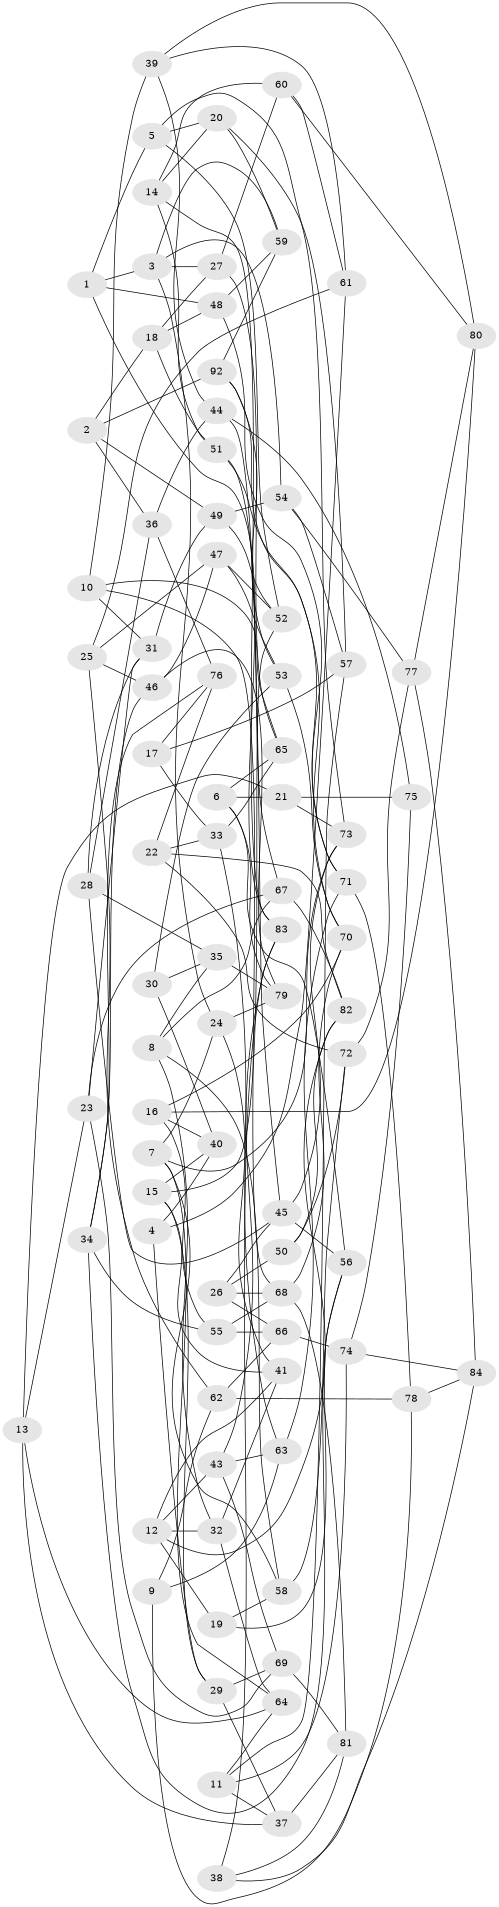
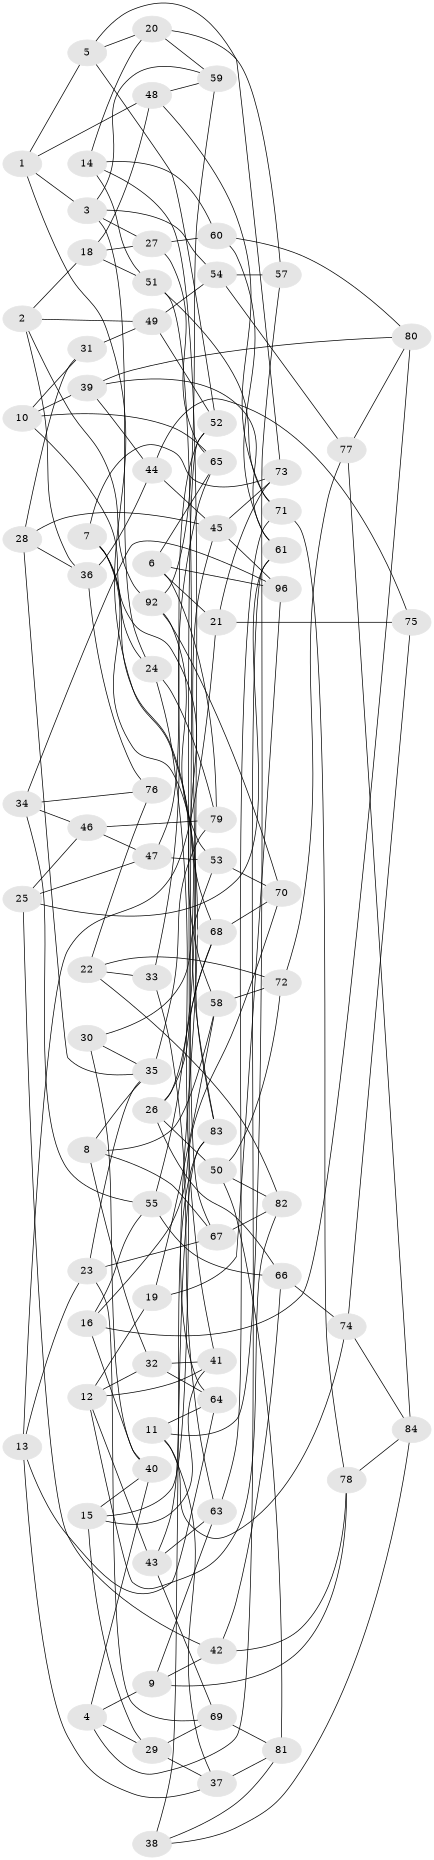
node "17": removed
edge "31" -- "23": now "35" -- "23"
node "56": label "56" -> "96"
node "62": label "62" -> "42"
edge "68" -- "81": now "50" -- "81"
edge "9" -- "4": added
